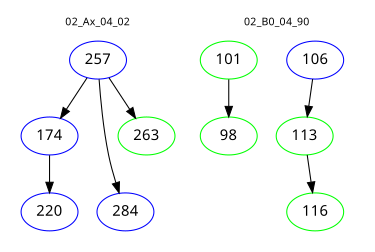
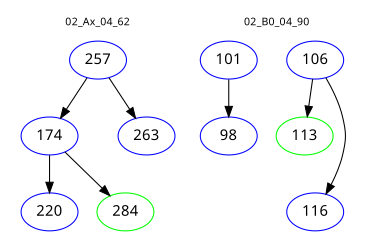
cluster "02_Ax_04_02": label "02_Ax_04_02" -> "02_Ax_04_62"
node "101": color green -> blue
edge "257" -> "284": now "174" -> "284"
node "263": color green -> blue
node "98": color green -> blue
edge "113" -> "116": now "106" -> "116"
node "284": color blue -> green
node "116": color green -> blue
